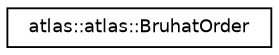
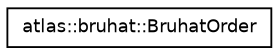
node "atlas::atlas::BruhatOrder": label "atlas::atlas::BruhatOrder" -> "atlas::bruhat::BruhatOrder"
